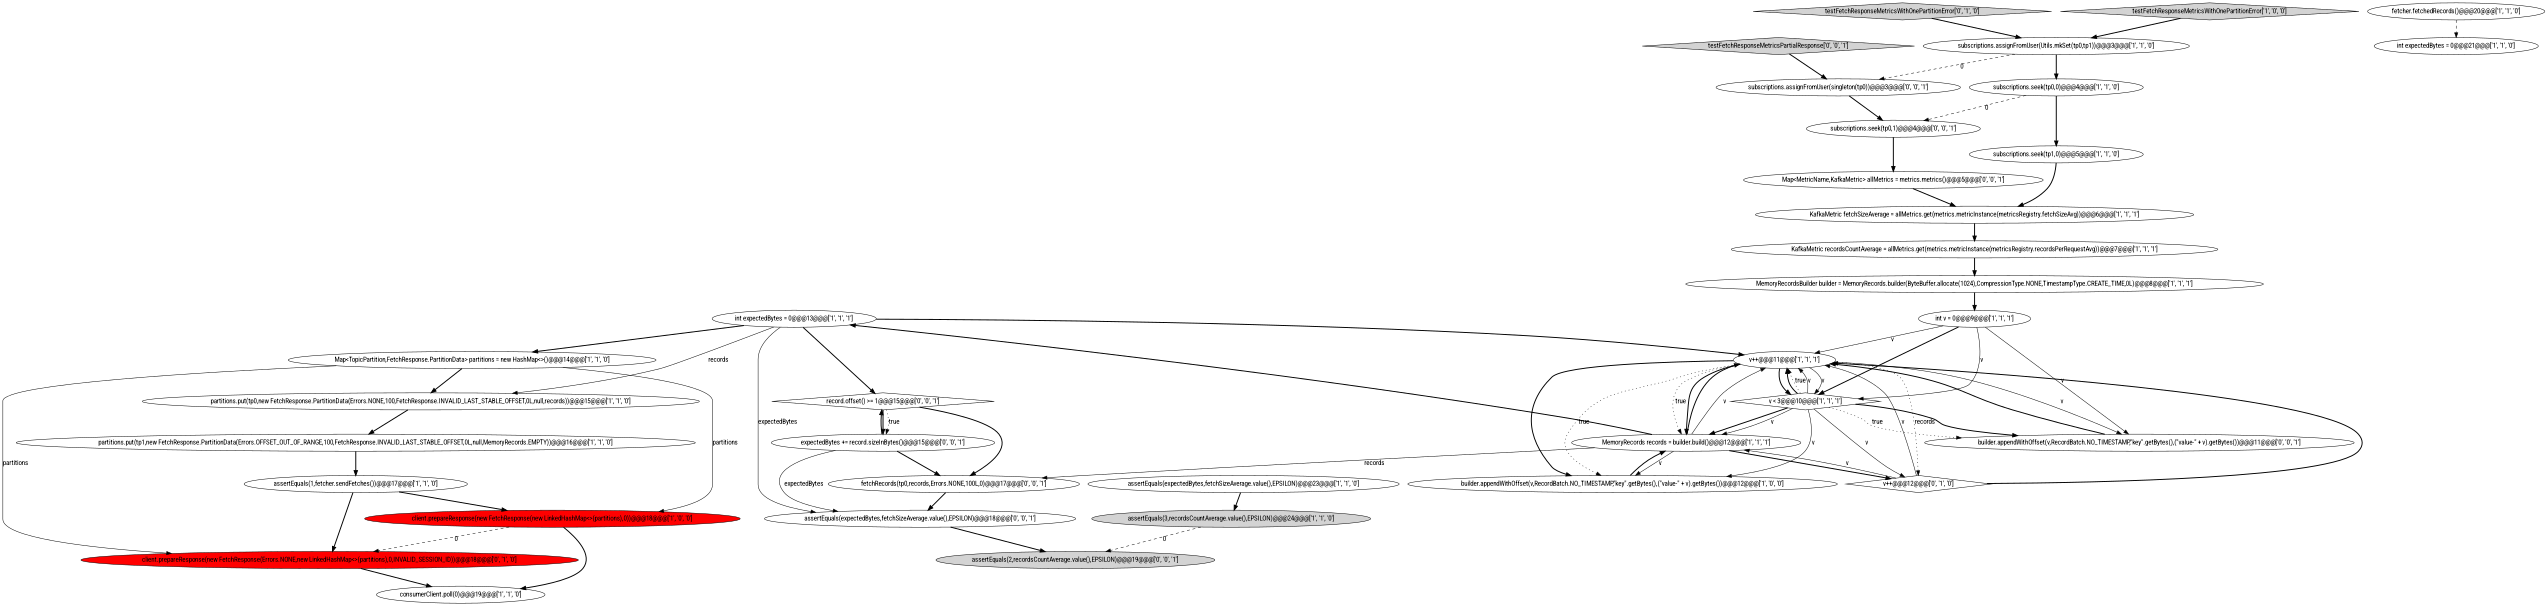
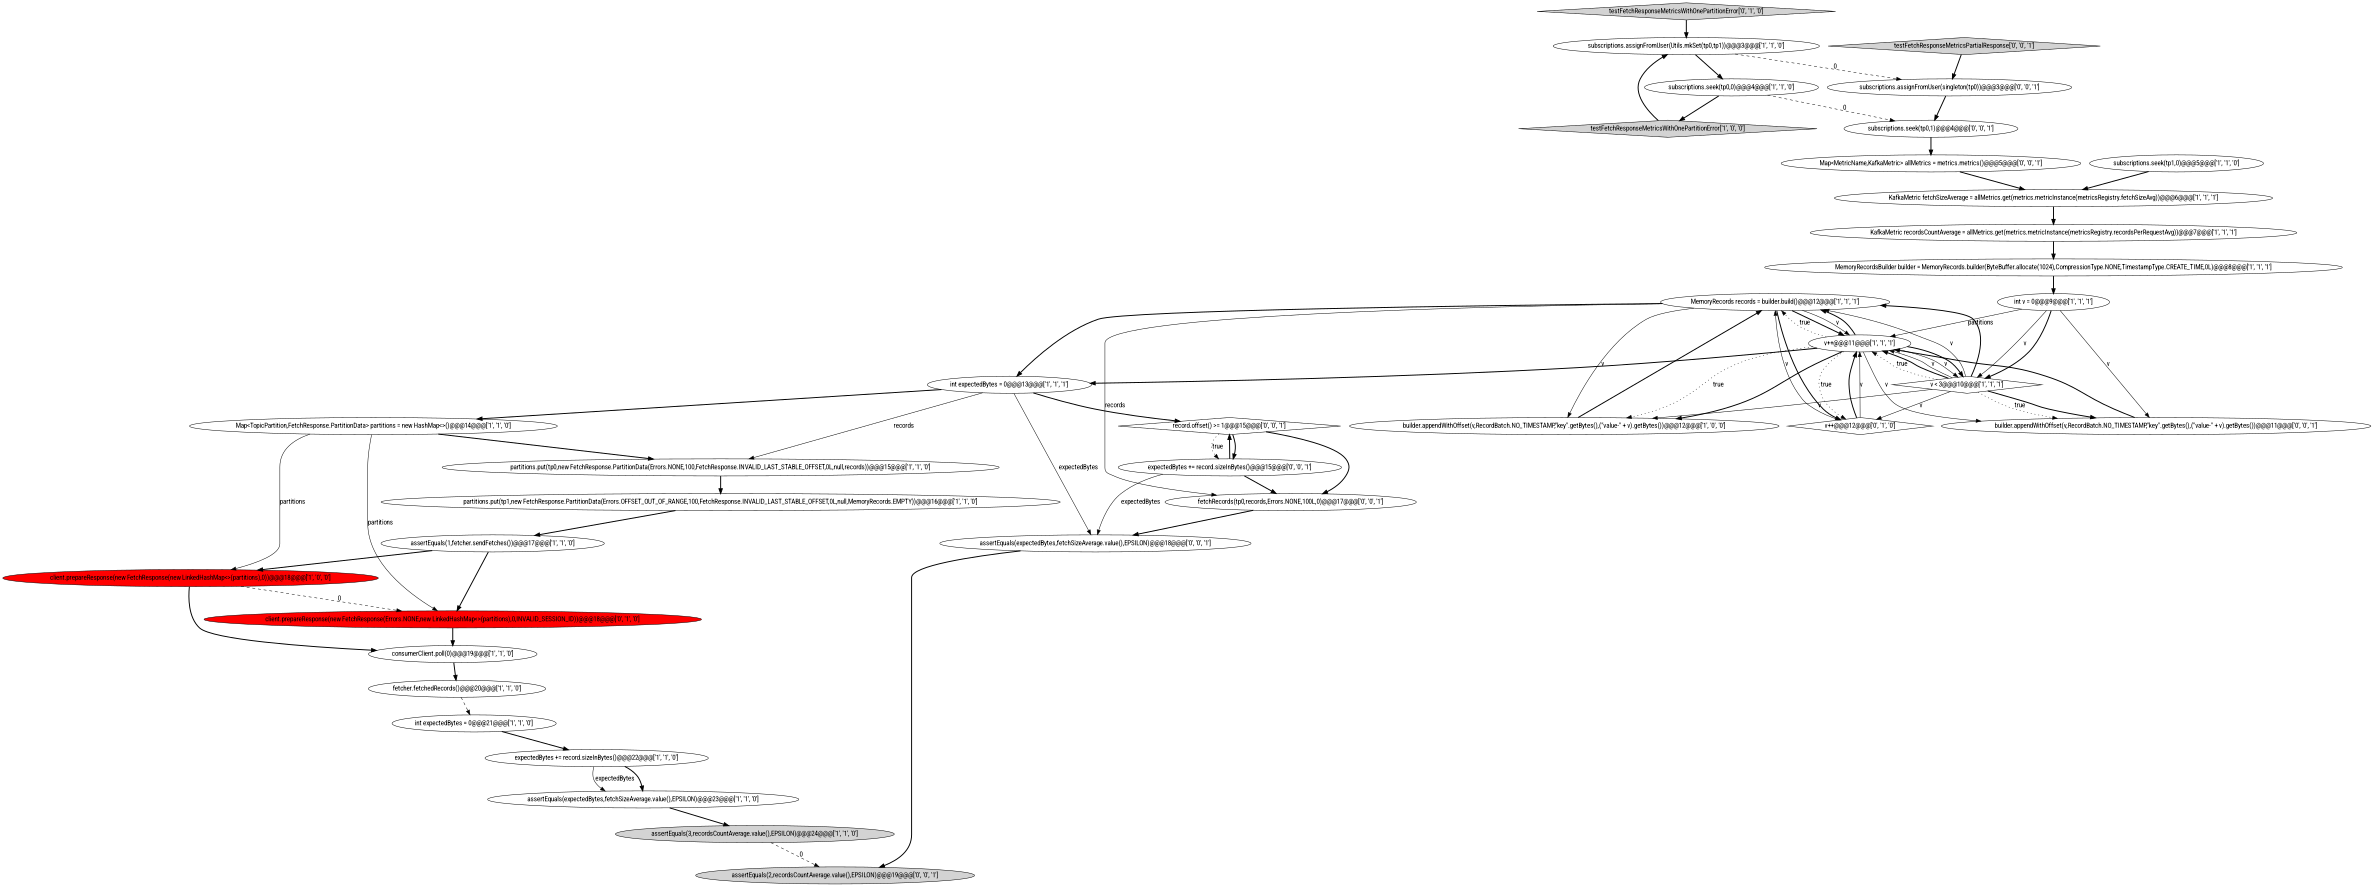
edge "subscriptions.seek(tp0,0)@@@4@@@['1', '1', '0']" -> "subscriptions.seek(tp1,0)@@@5@@@['1', '1', '0']": now "subscriptions.seek(tp0,0)@@@4@@@['1', '1', '0']" -> "testFetchResponseMetricsWithOnePartitionError['1', '0', '0']"
edge "int expectedBytes = 0@@@13@@@['1', '1', '1']" -> "v++@@@11@@@['1', '1', '1']": reversed
edge "int v = 0@@@9@@@['1', '1', '1']" -> "v++@@@11@@@['1', '1', '1']": label "v" -> "partitions"
edge "v++@@@11@@@['1', '1', '1']" -> "v++@@@12@@@['0', '1', '0']": label "records" -> "true"
edge "consumerClient.poll(0)@@@19@@@['1', '1', '0']" -> "fetcher.fetchedRecords()@@@20@@@['1', '1', '0']": added
node "expectedBytes += record.sizeInBytes()@@@22@@@['1', '1', '0']": added
